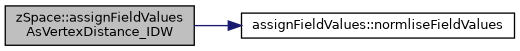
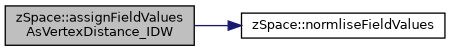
node "assignFieldValues::normliseFieldValues": label "assignFieldValues::normliseFieldValues" -> "zSpace::normliseFieldValues"
